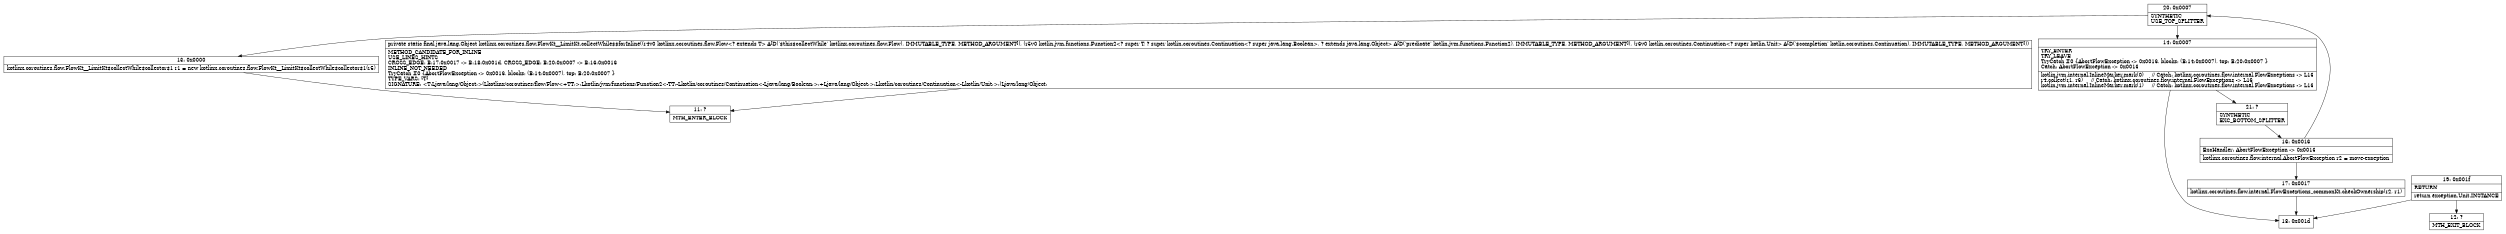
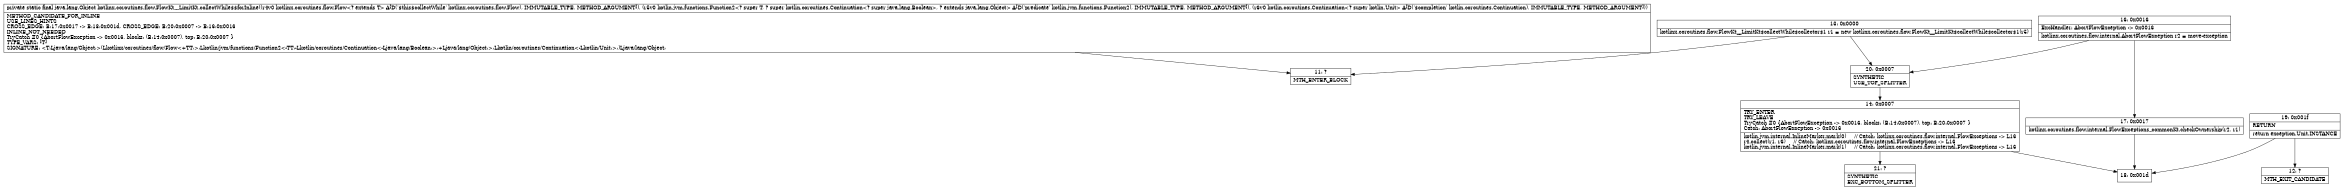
edge "20: 0x0007" -> "13: 0x0000": reversed
edge "21: ?" -> "16: 0x0016": removed
node "12: ?": text "MTH_EXIT_BLOCK" -> "MTH_EXIT_CANDIDATE"
